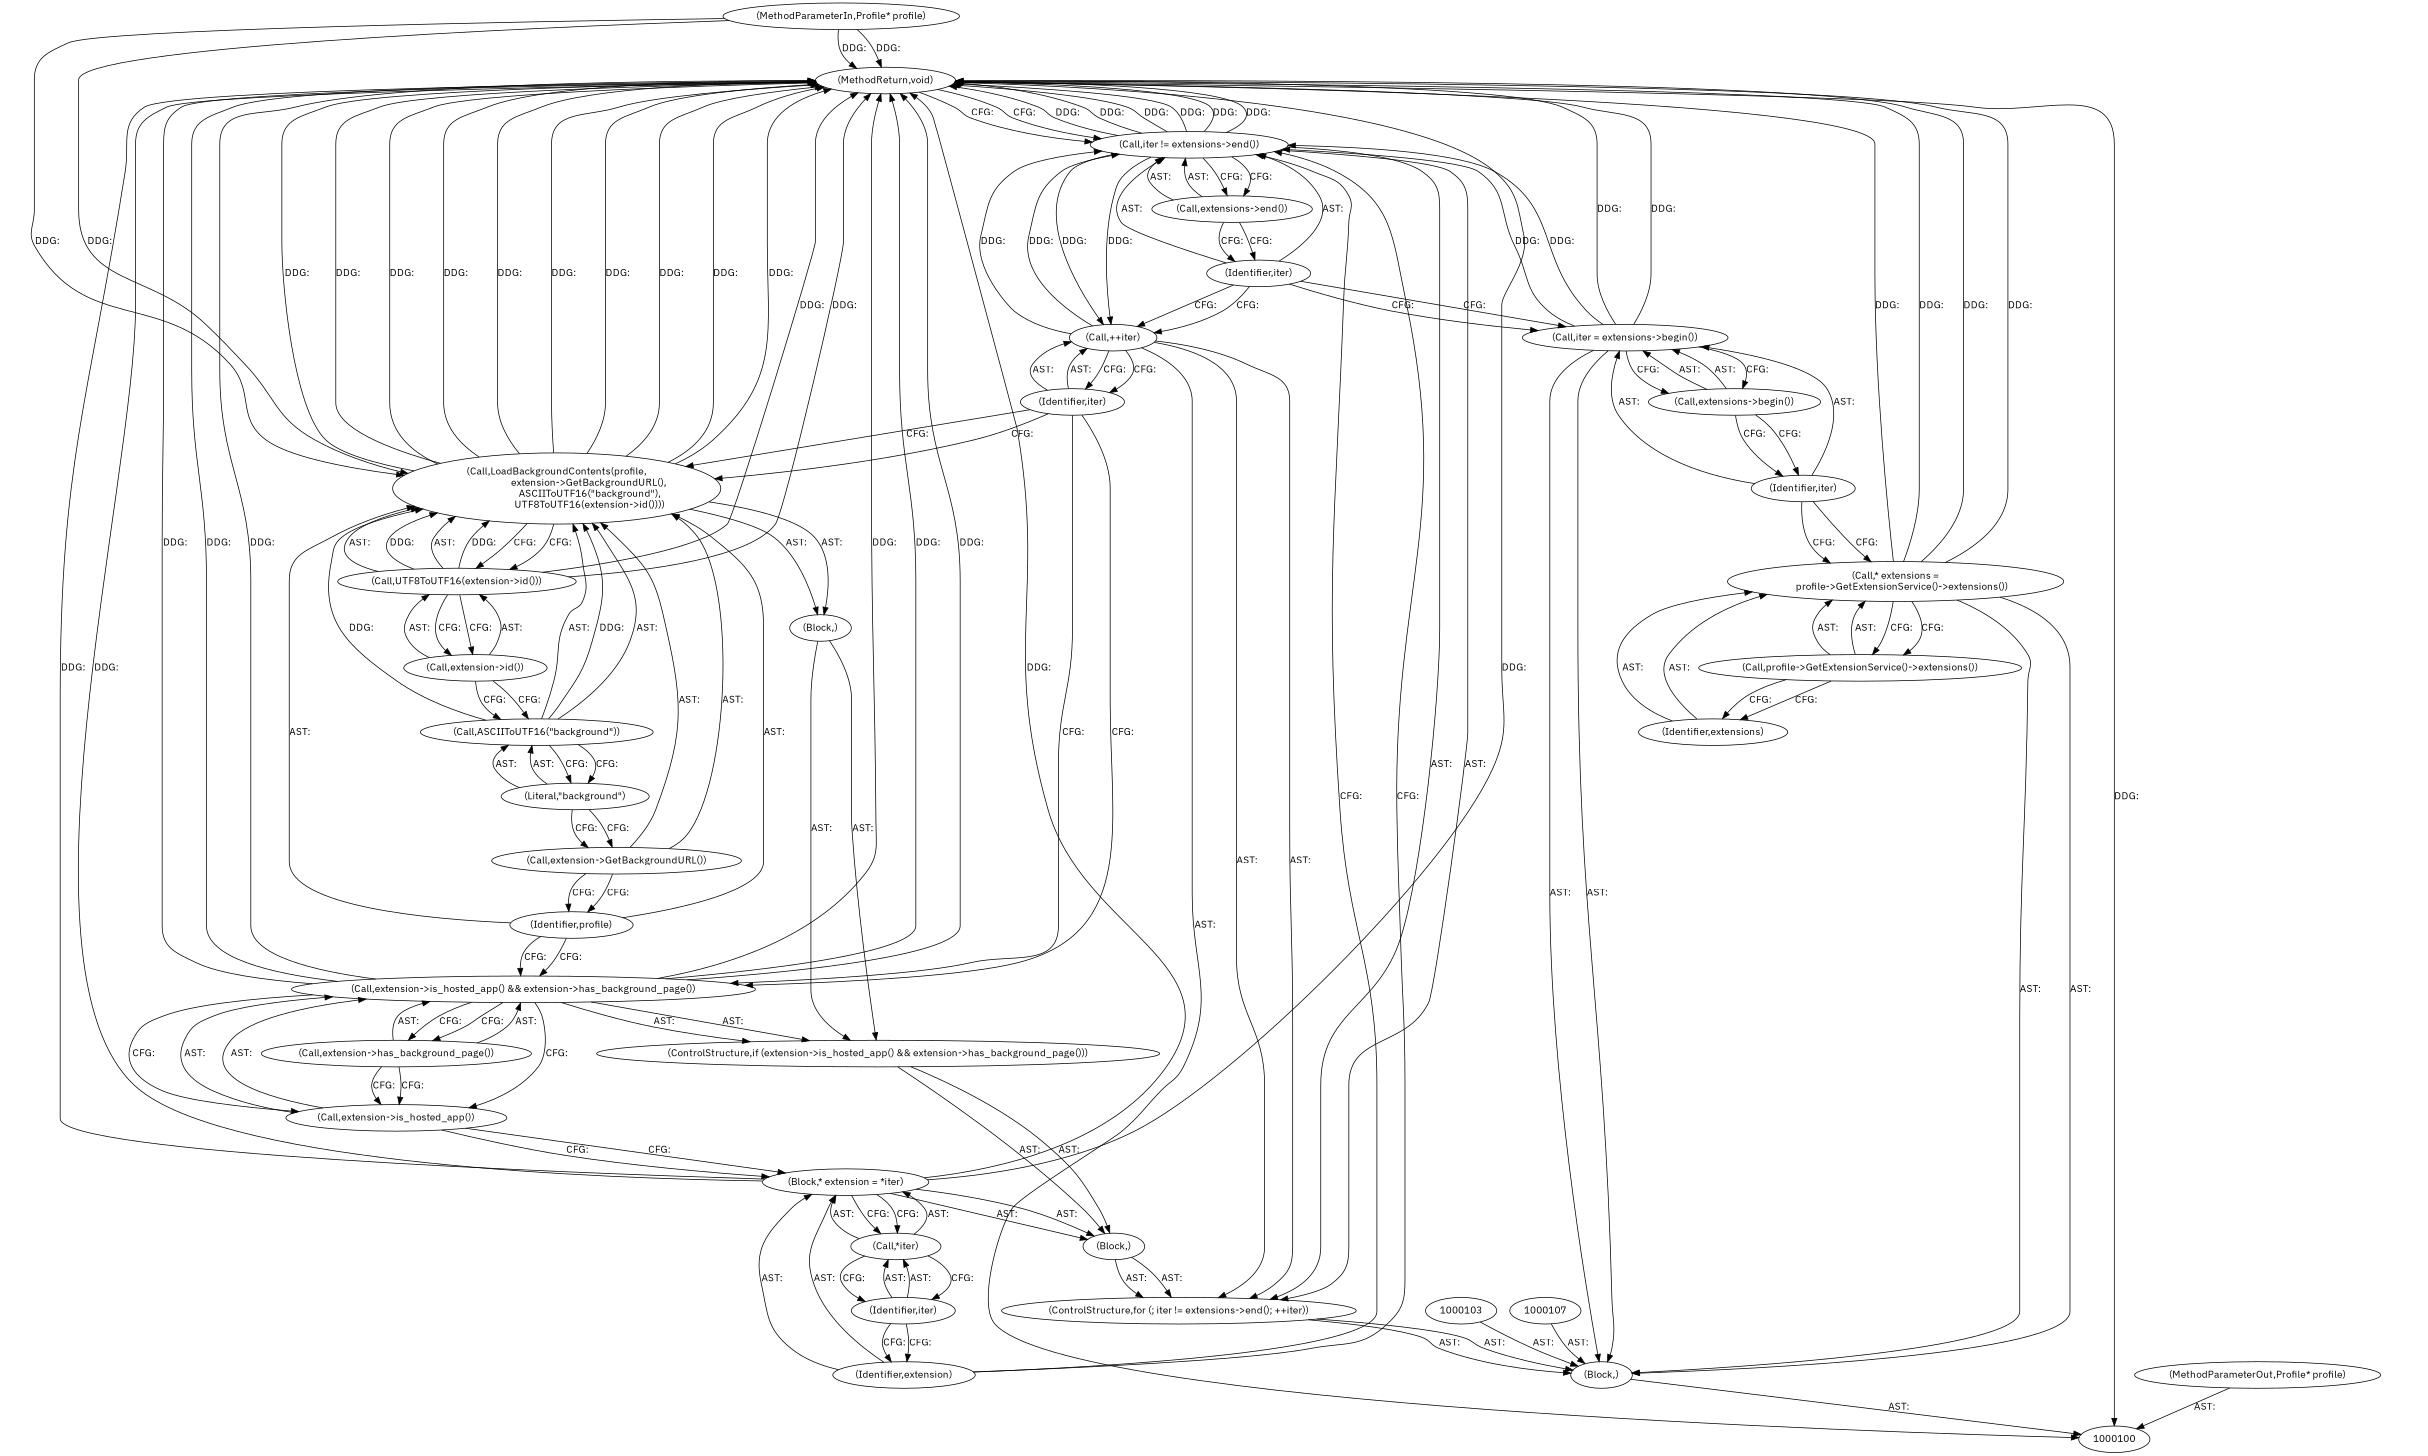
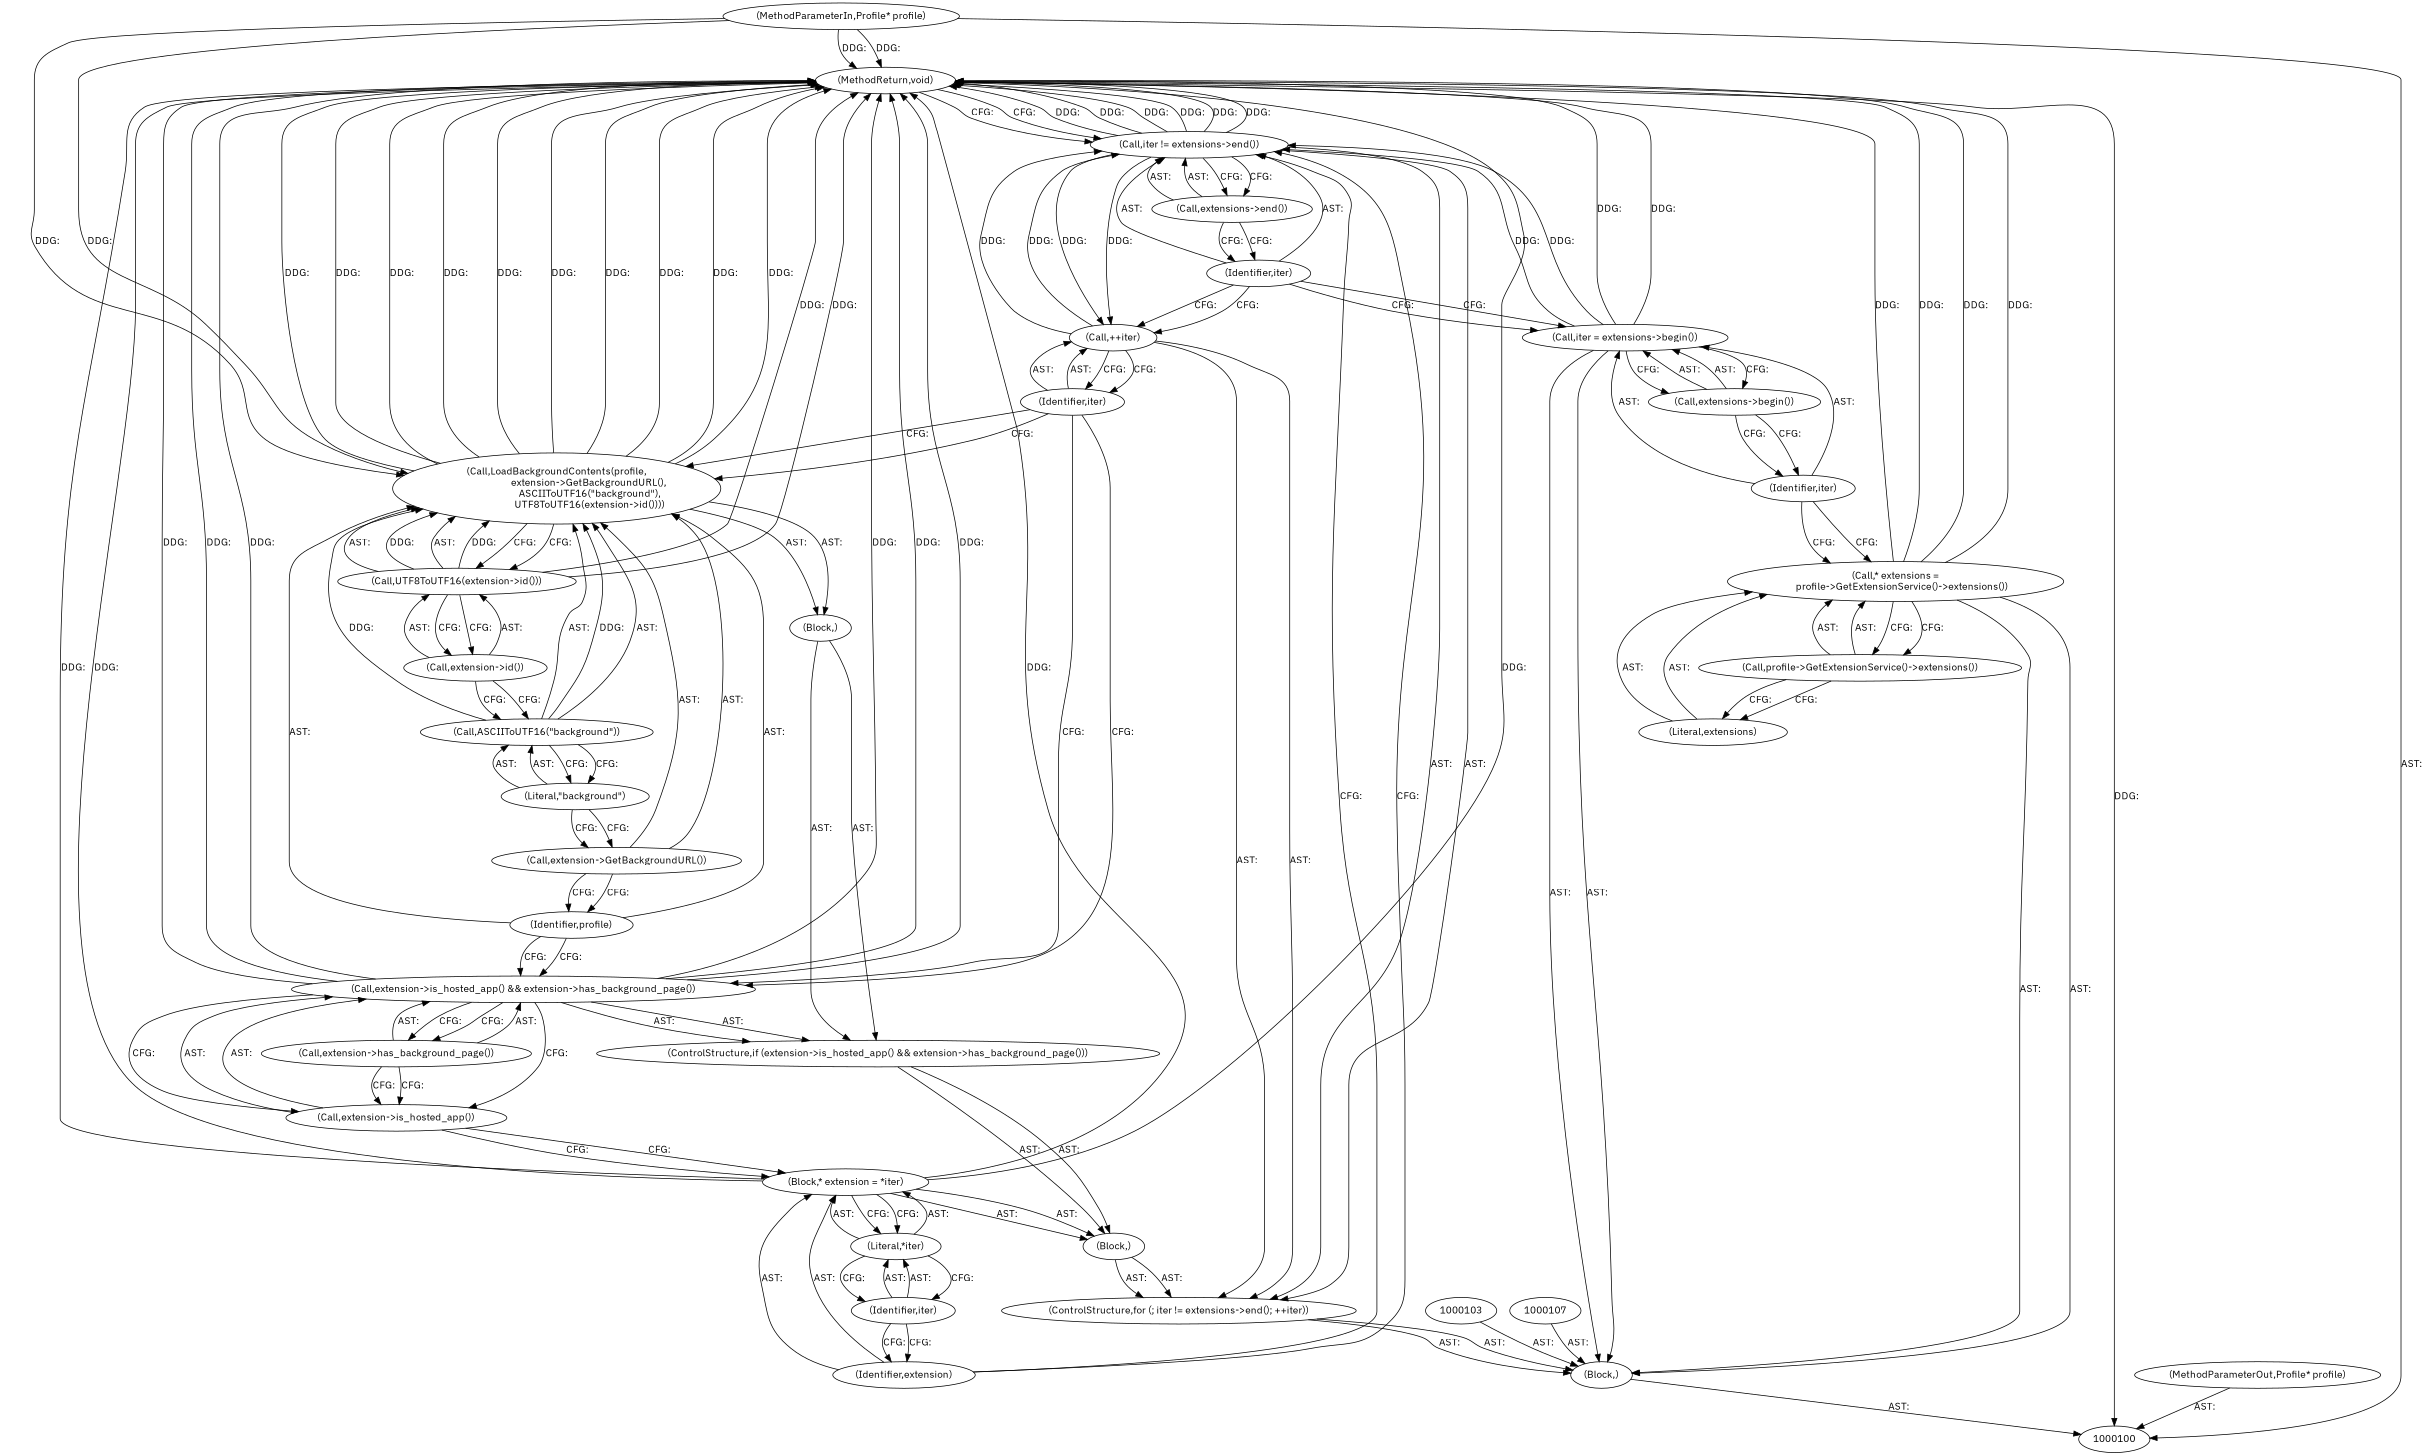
node "(Identifier,extensions)": label "(Identifier,extensions)" -> "(Literal,extensions)"
node "(Call,*iter)": label "(Call,*iter)" -> "(Literal,*iter)"
edge "(Call,++iter)" -> "1000100": now "(MethodParameterIn,Profile* profile)" -> "1000100"
